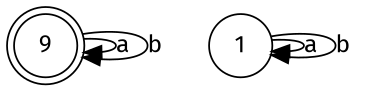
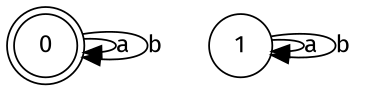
node "9": label "9" -> "0"
